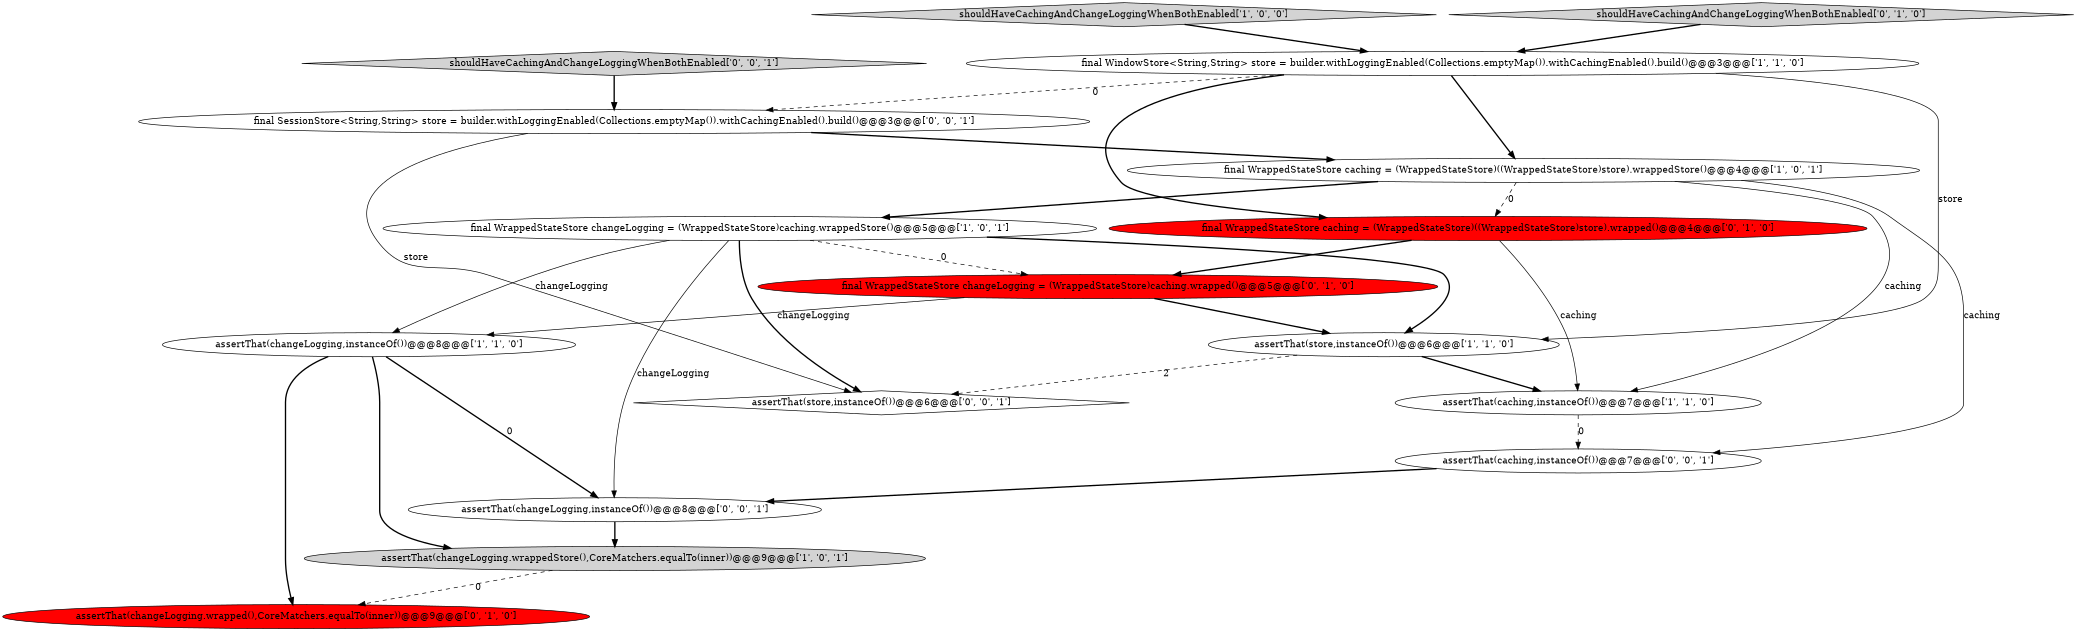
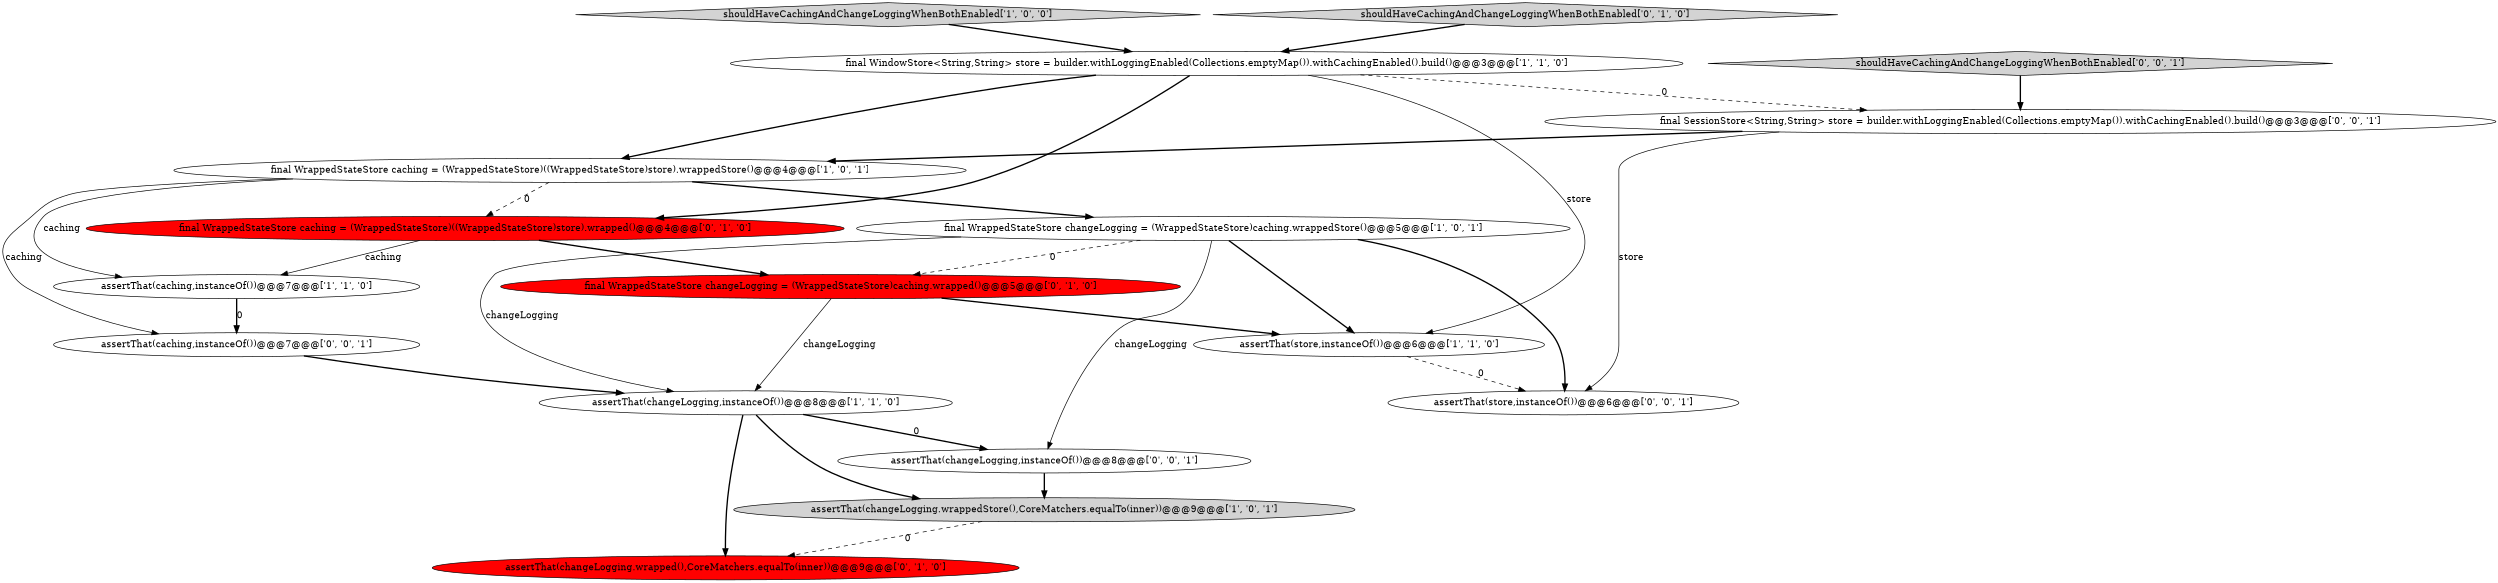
edge "assertThat(store,instanceOf())@@@6@@@['1', '1', '0']" -> "assertThat(caching,instanceOf())@@@7@@@['1', '1', '0']": removed
edge "assertThat(store,instanceOf())@@@6@@@['1', '1', '0']" -> "assertThat(store,instanceOf())@@@6@@@['0', '0', '1']": label "2" -> "0"
node "assertThat(store,instanceOf())@@@6@@@['0', '0', '1']": shape diamond -> ellipse
edge "assertThat(caching,instanceOf())@@@7@@@['1', '1', '0']" -> "assertThat(caching,instanceOf())@@@7@@@['0', '0', '1']": style dashed -> bold
edge "assertThat(caching,instanceOf())@@@7@@@['0', '0', '1']" -> "assertThat(changeLogging,instanceOf())@@@8@@@['0', '0', '1']": now "assertThat(caching,instanceOf())@@@7@@@['0', '0', '1']" -> "assertThat(changeLogging,instanceOf())@@@8@@@['1', '1', '0']"
